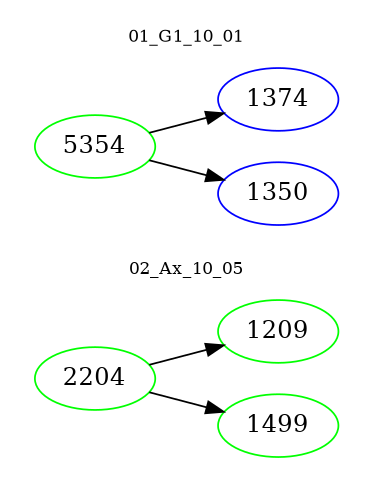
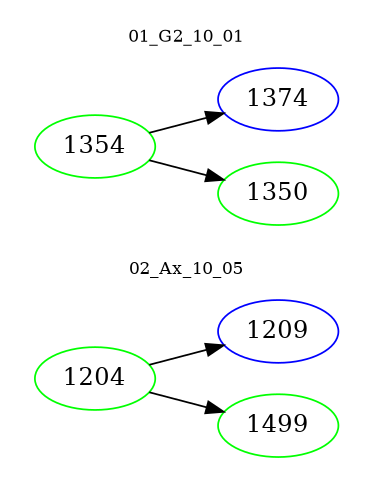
cluster "01_G1_10_01": label "01_G1_10_01" -> "01_G2_10_01"
node "5354": label "5354" -> "1354"
node "1350": color blue -> green
node "1209": color green -> blue
node "2204": label "2204" -> "1204"
